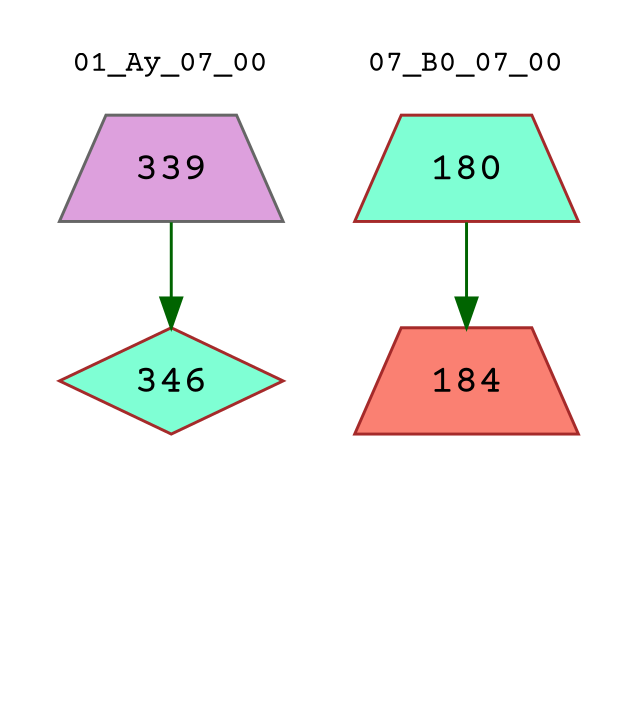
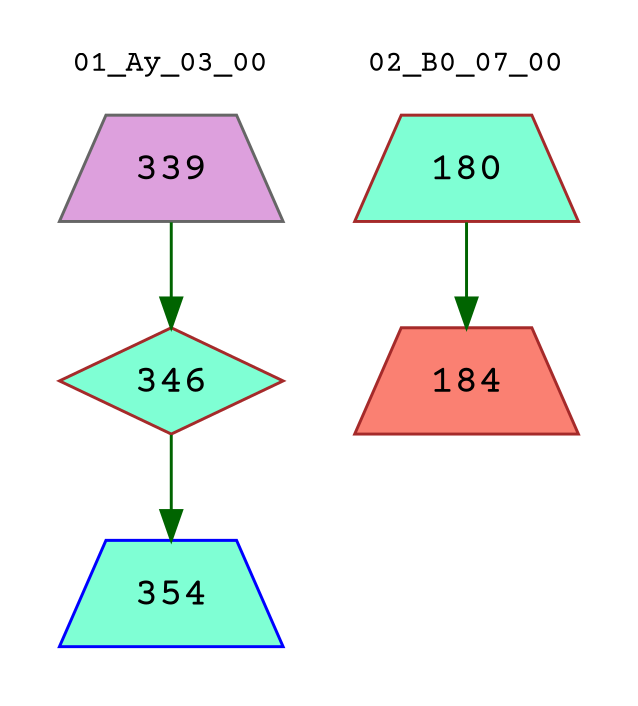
cluster "01_Ay_07_00": label "01_Ay_07_00" -> "01_Ay_03_00"
cluster "07_B0_07_00": label "07_B0_07_00" -> "02_B0_07_00"
node "354": added
